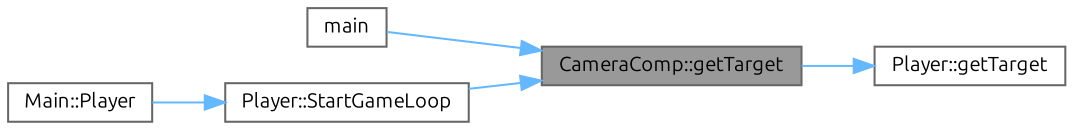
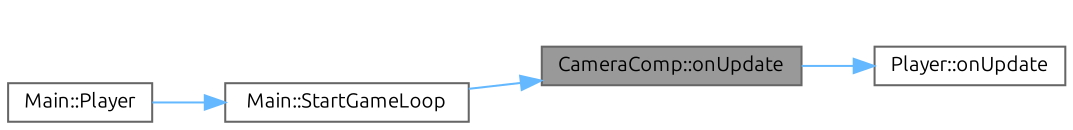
node "main": removed
node "CameraComp::getTarget": label "CameraComp::getTarget" -> "CameraComp::onUpdate"
node "Player::getTarget": label "Player::getTarget" -> "Player::onUpdate"
node "Player::StartGameLoop": label "Player::StartGameLoop" -> "Main::StartGameLoop"
